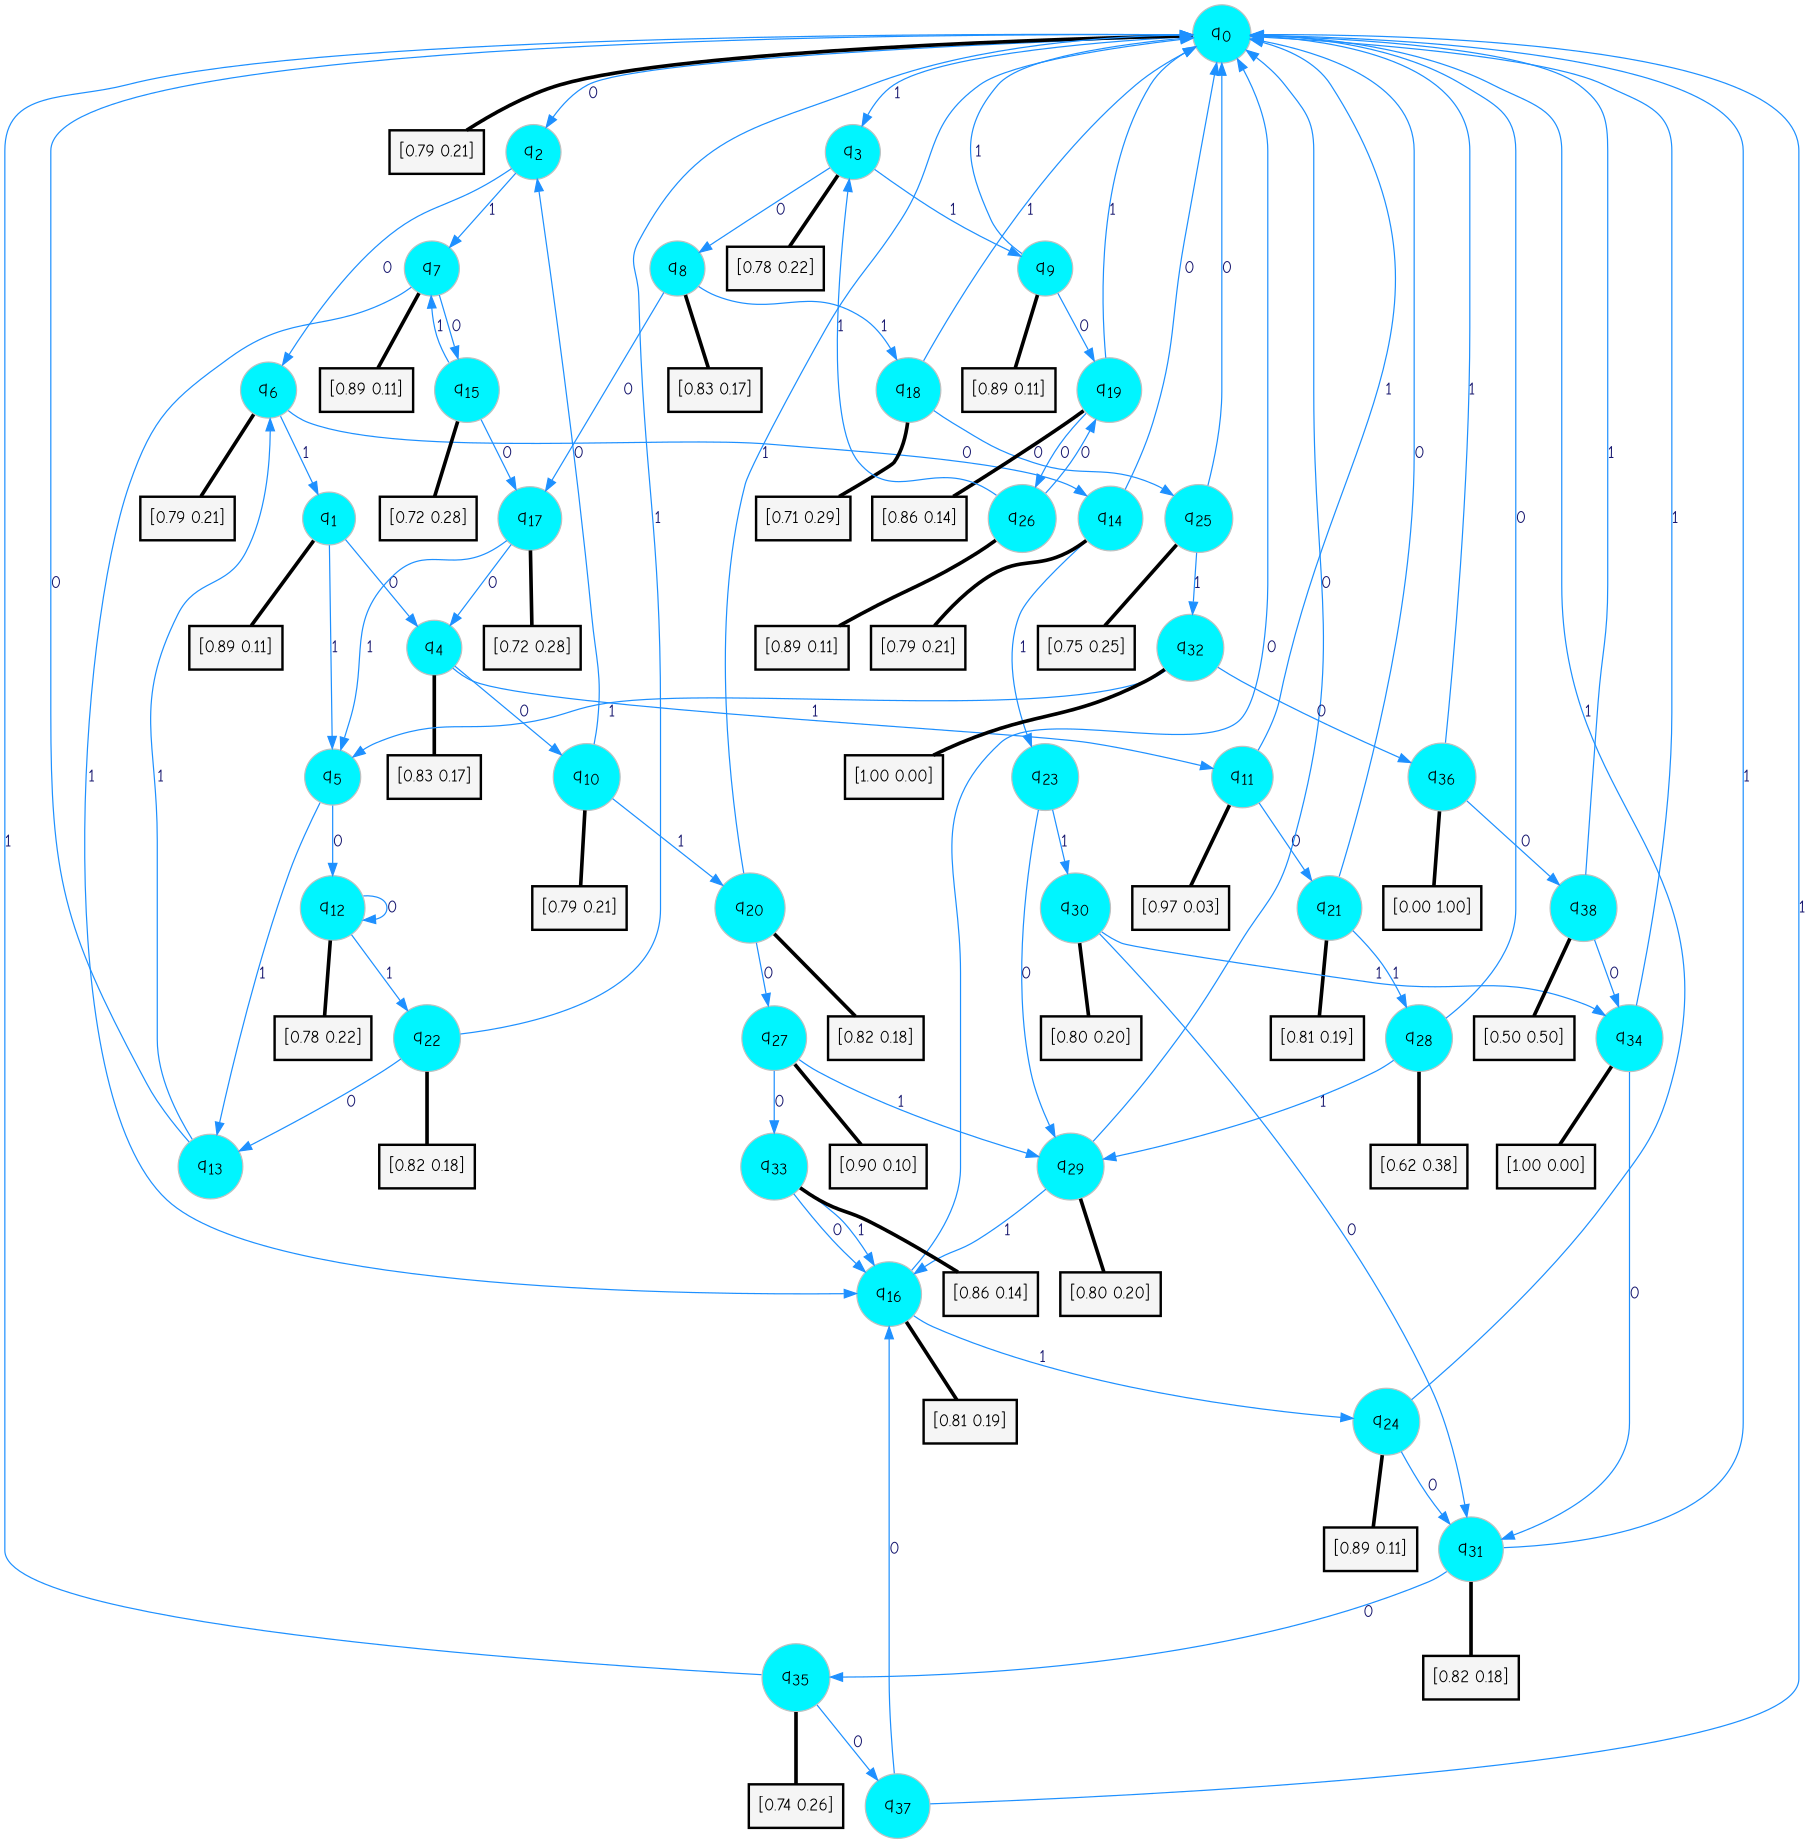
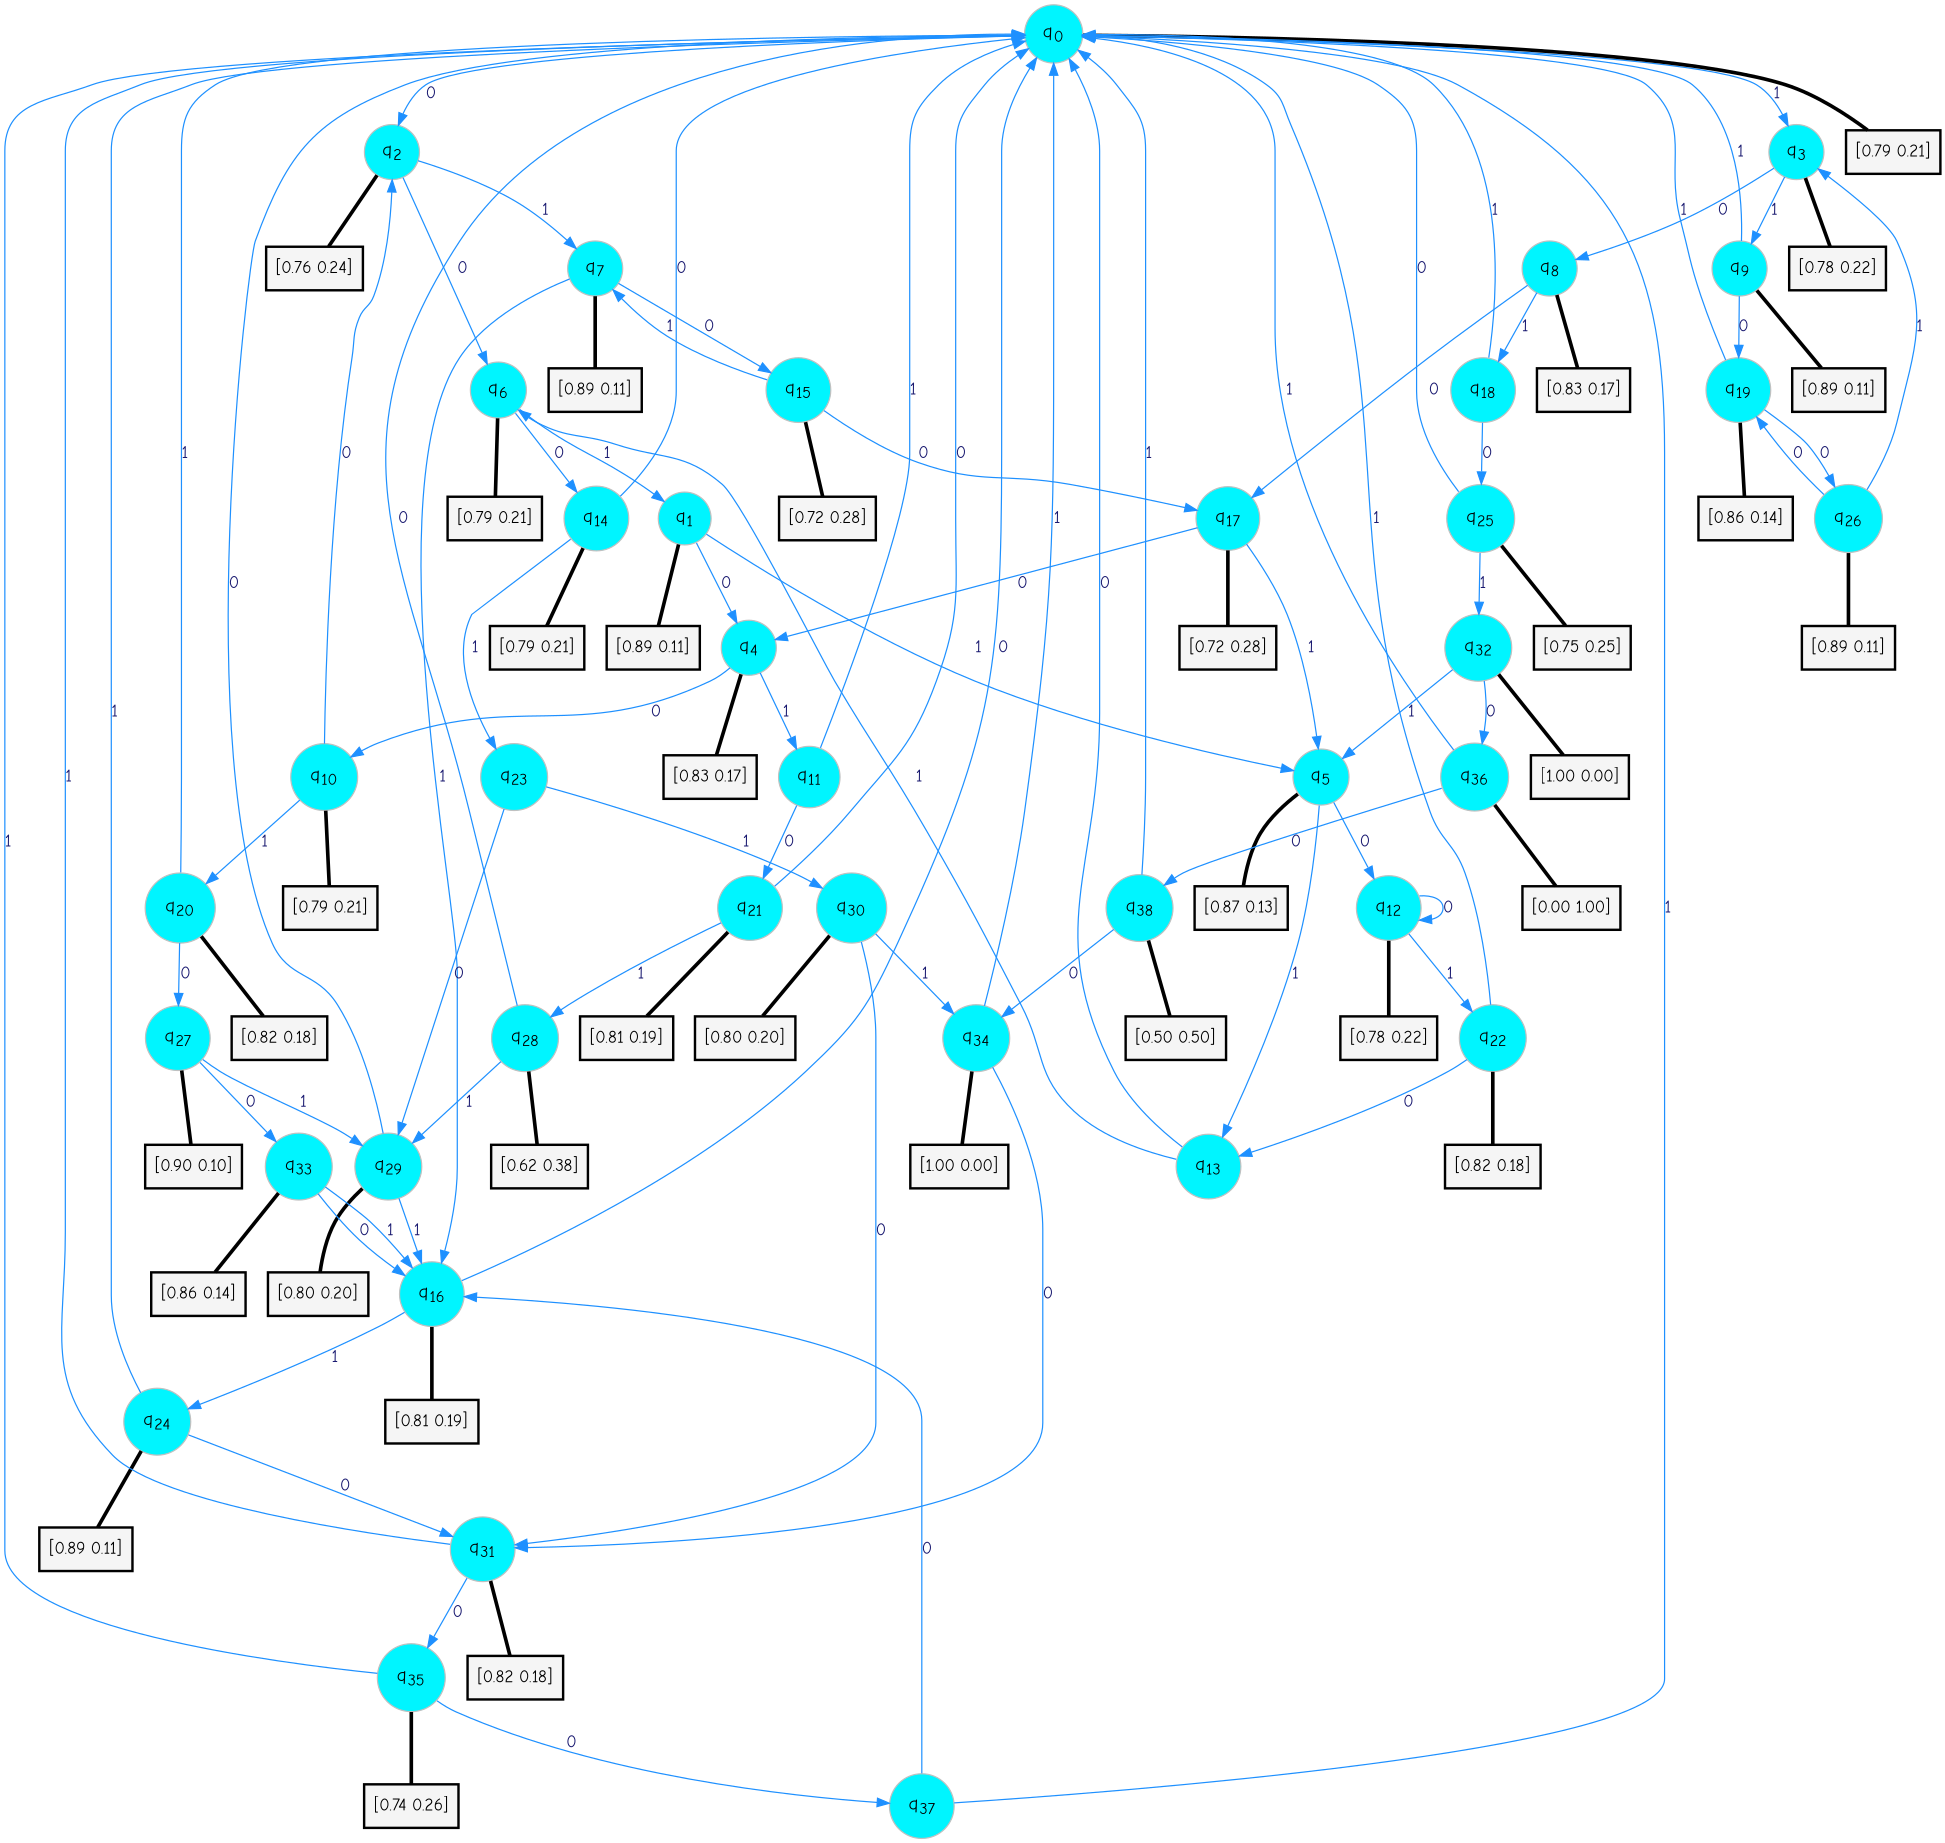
node "[0.76 0.24]": added
node "[0.71 0.29]": removed
node "[0.97 0.03]": removed
node "[0.87 0.13]": added
